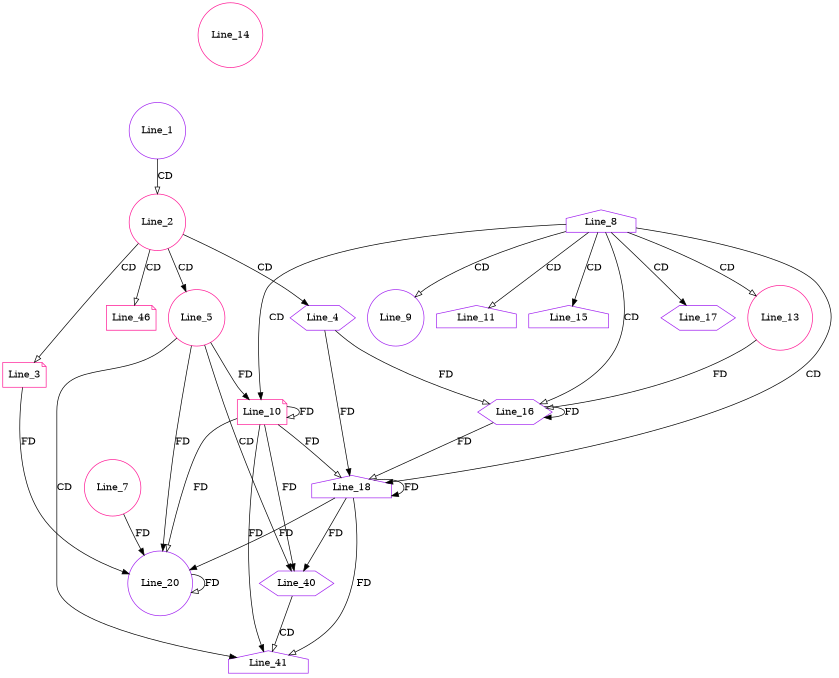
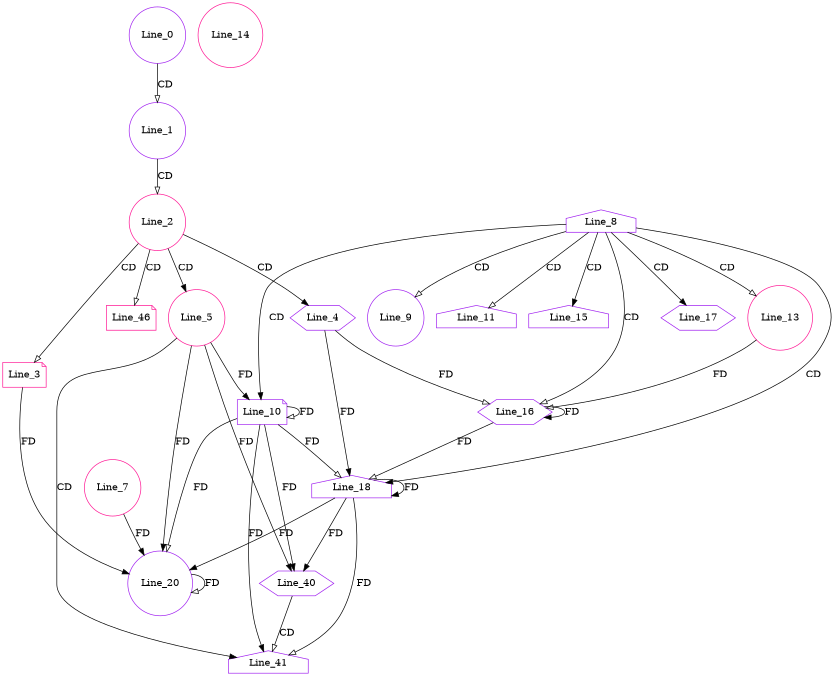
node "Line_0": added
node "Line_10": color deeppink -> purple
edge "Line_5" -> "Line_40": label "CD" -> "FD"
